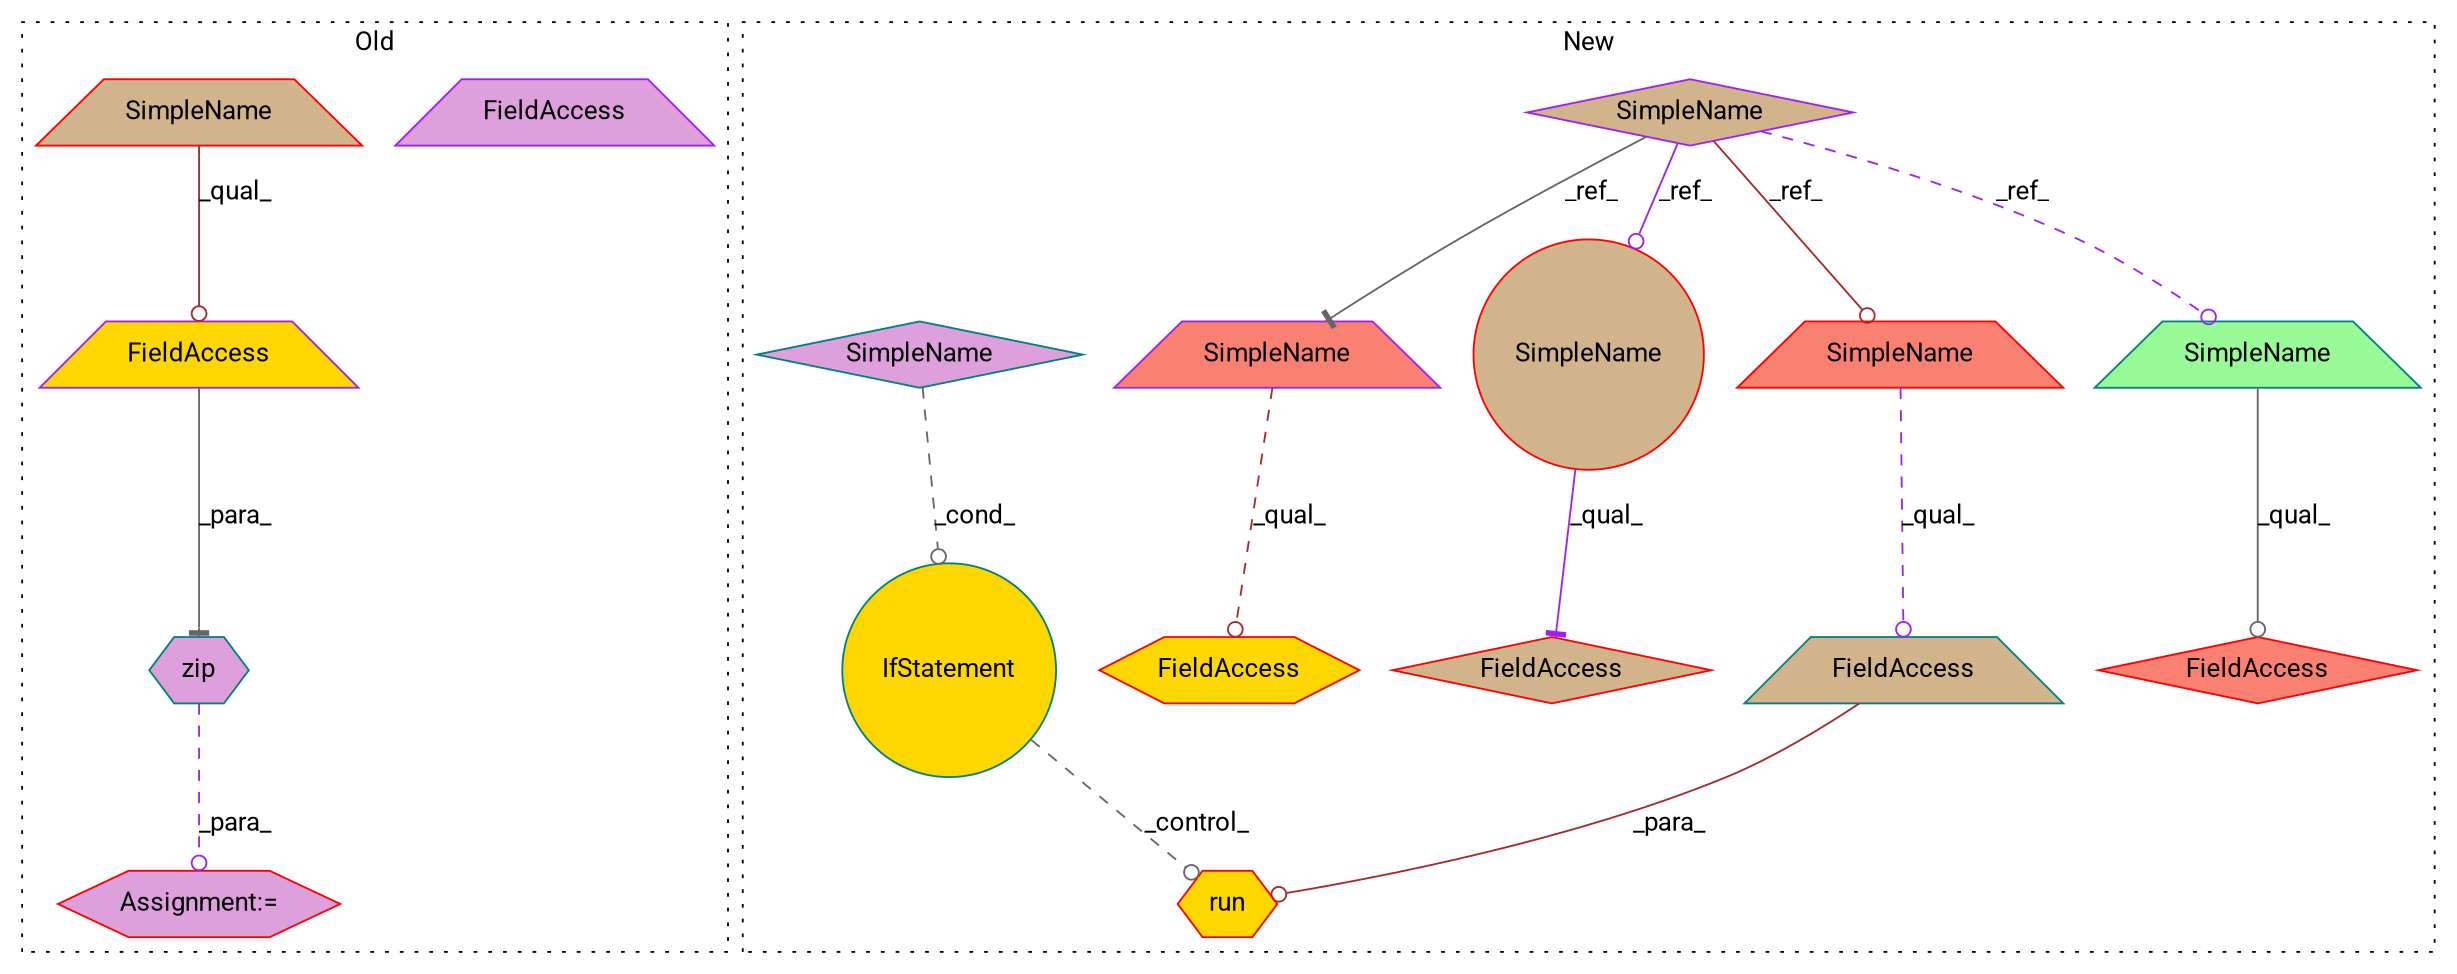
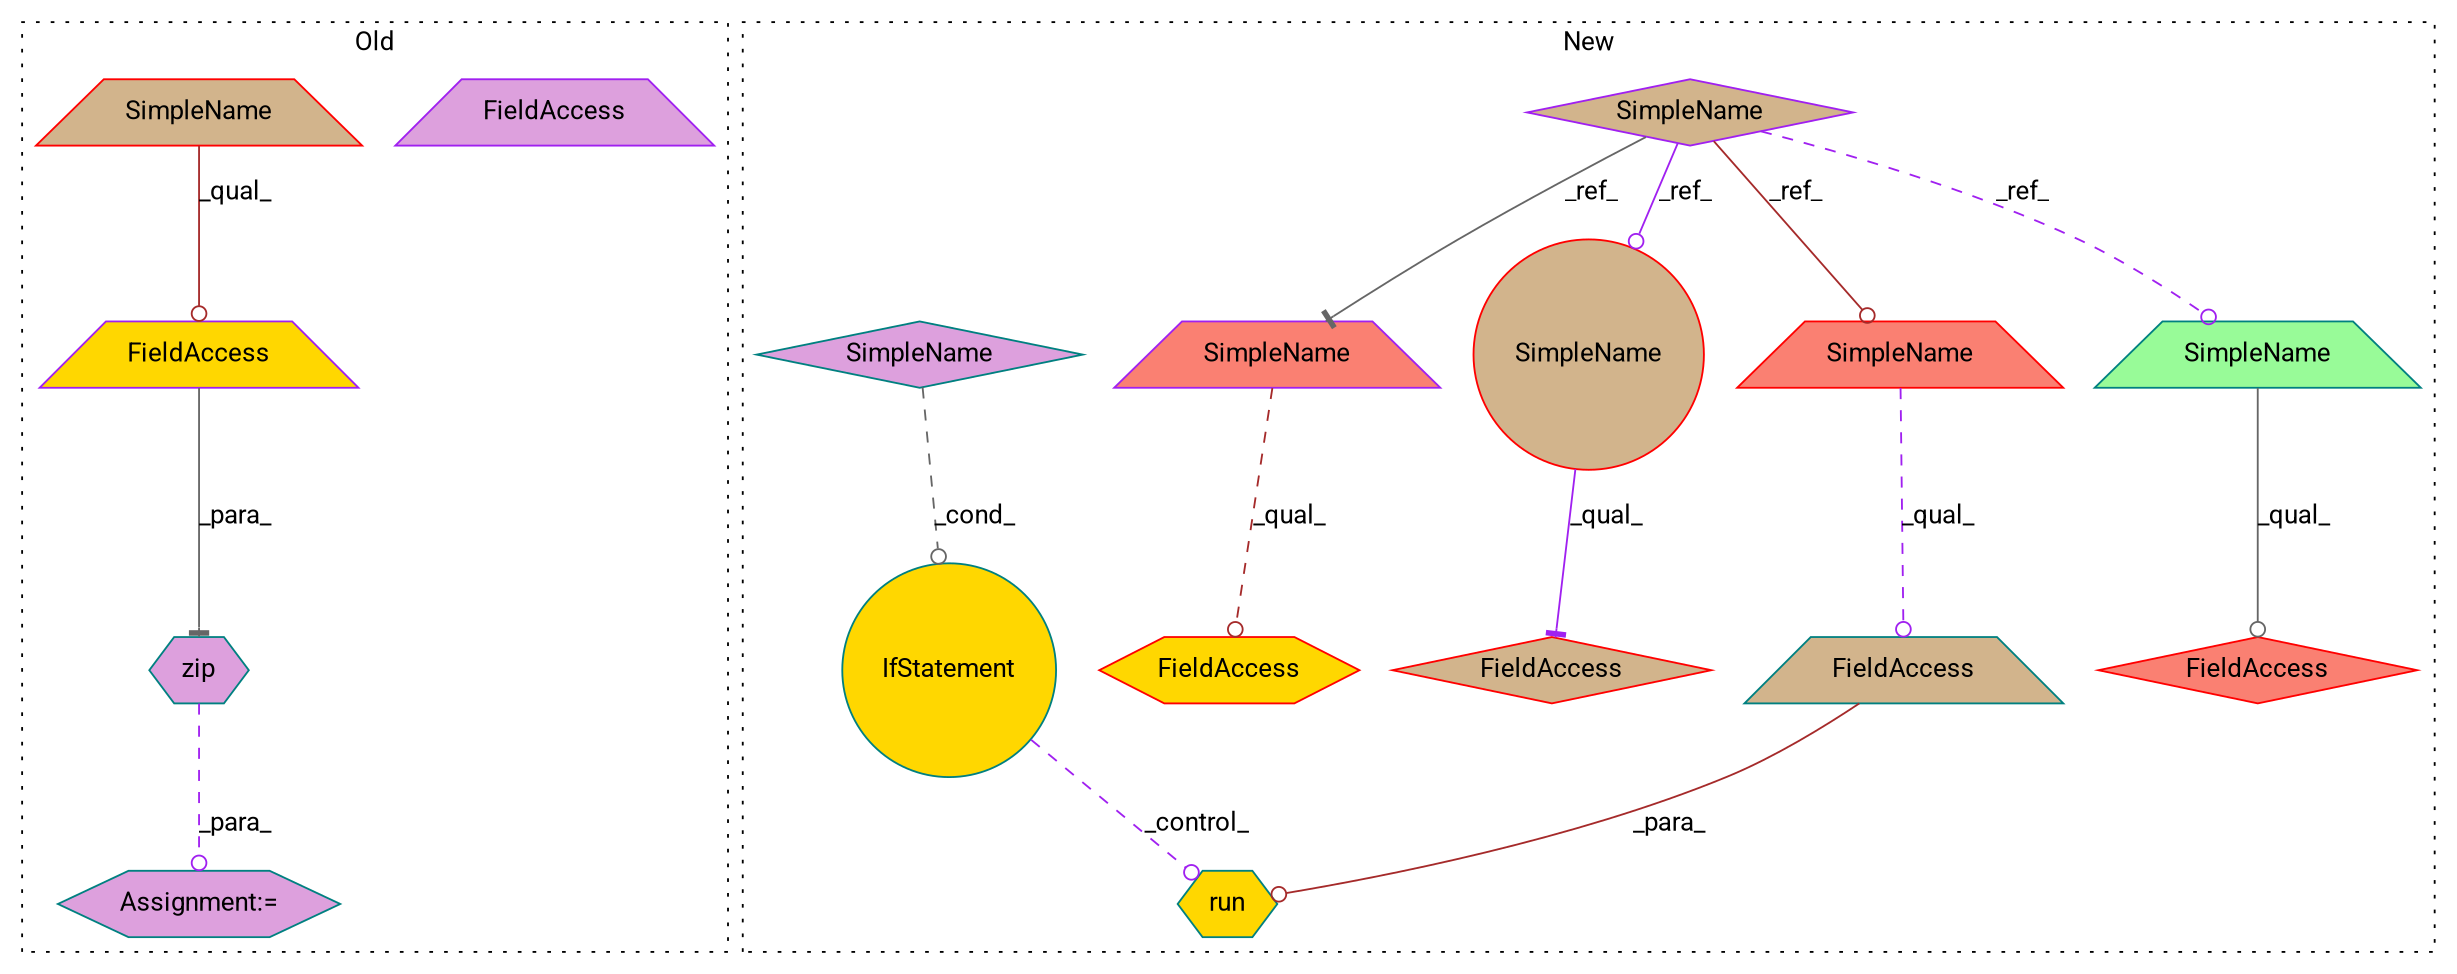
edge "IfStatement" -> "run": color gray40 -> purple
node "Assignment:=": color red -> teal
node "run": color red -> teal
